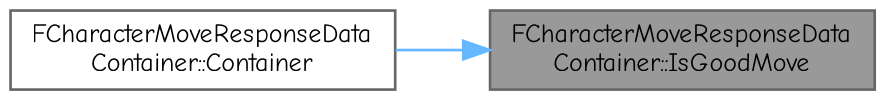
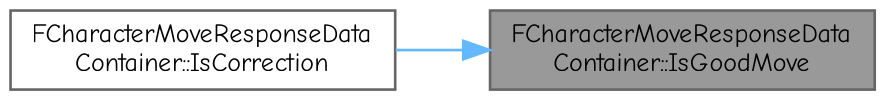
node "FCharacterMoveResponseData Container::Container": label "FCharacterMoveResponseData Container::Container" -> "FCharacterMoveResponseData Container::IsCorrection"
